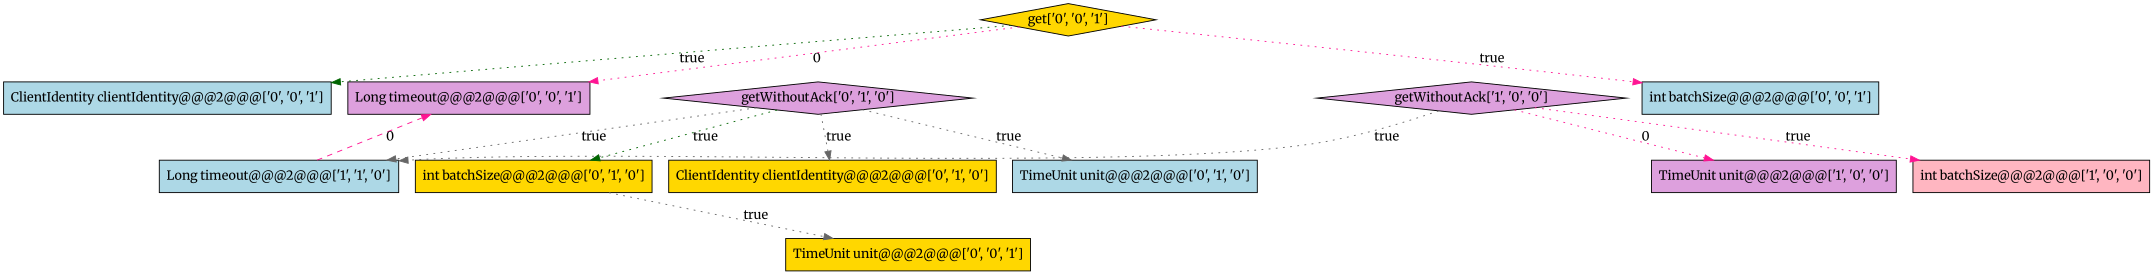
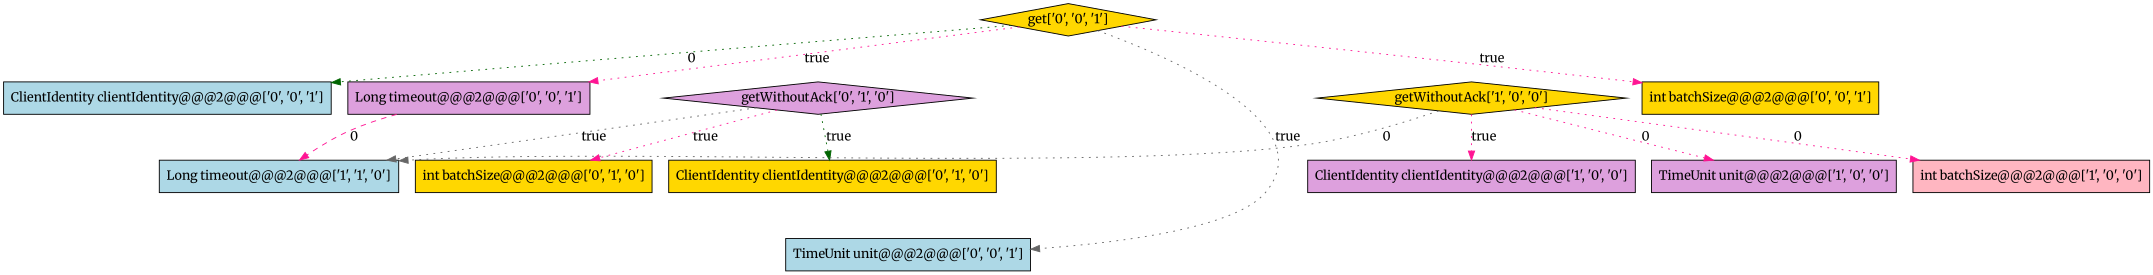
edge "get['0', '0', '1']" -> "ClientIdentity clientIdentity@@@2@@@['0', '0', '1']": label "true" -> "0"
edge "get['0', '0', '1']" -> "Long timeout@@@2@@@['0', '0', '1']": label "0" -> "true"
node "getWithoutAck['1', '0', '0']": fillcolor plum -> gold
node "int batchSize@@@2@@@['0', '0', '1']": fillcolor lightblue -> gold
edge "getWithoutAck['0', '1', '0']" -> "ClientIdentity clientIdentity@@@2@@@['0', '1', '0']": color gray40 -> darkgreen
edge "getWithoutAck['0', '1', '0']" -> "int batchSize@@@2@@@['0', '1', '0']": color darkgreen -> deeppink
edge "getWithoutAck['1', '0', '0']" -> "Long timeout@@@2@@@['1', '1', '0']": label "true" -> "0"
edge "getWithoutAck['1', '0', '0']" -> "int batchSize@@@2@@@['1', '0', '0']": label "true" -> "0"
edge "Long timeout@@@2@@@['1', '1', '0']" -> "Long timeout@@@2@@@['0', '0', '1']": reversed
node "TimeUnit unit@@@2@@@['0', '1', '0']": removed
node "ClientIdentity clientIdentity@@@2@@@['1', '0', '0']": added
edge "int batchSize@@@2@@@['0', '1', '0']" -> "TimeUnit unit@@@2@@@['0', '0', '1']": now "get['0', '0', '1']" -> "TimeUnit unit@@@2@@@['0', '0', '1']"
node "TimeUnit unit@@@2@@@['0', '0', '1']": fillcolor gold -> lightblue
